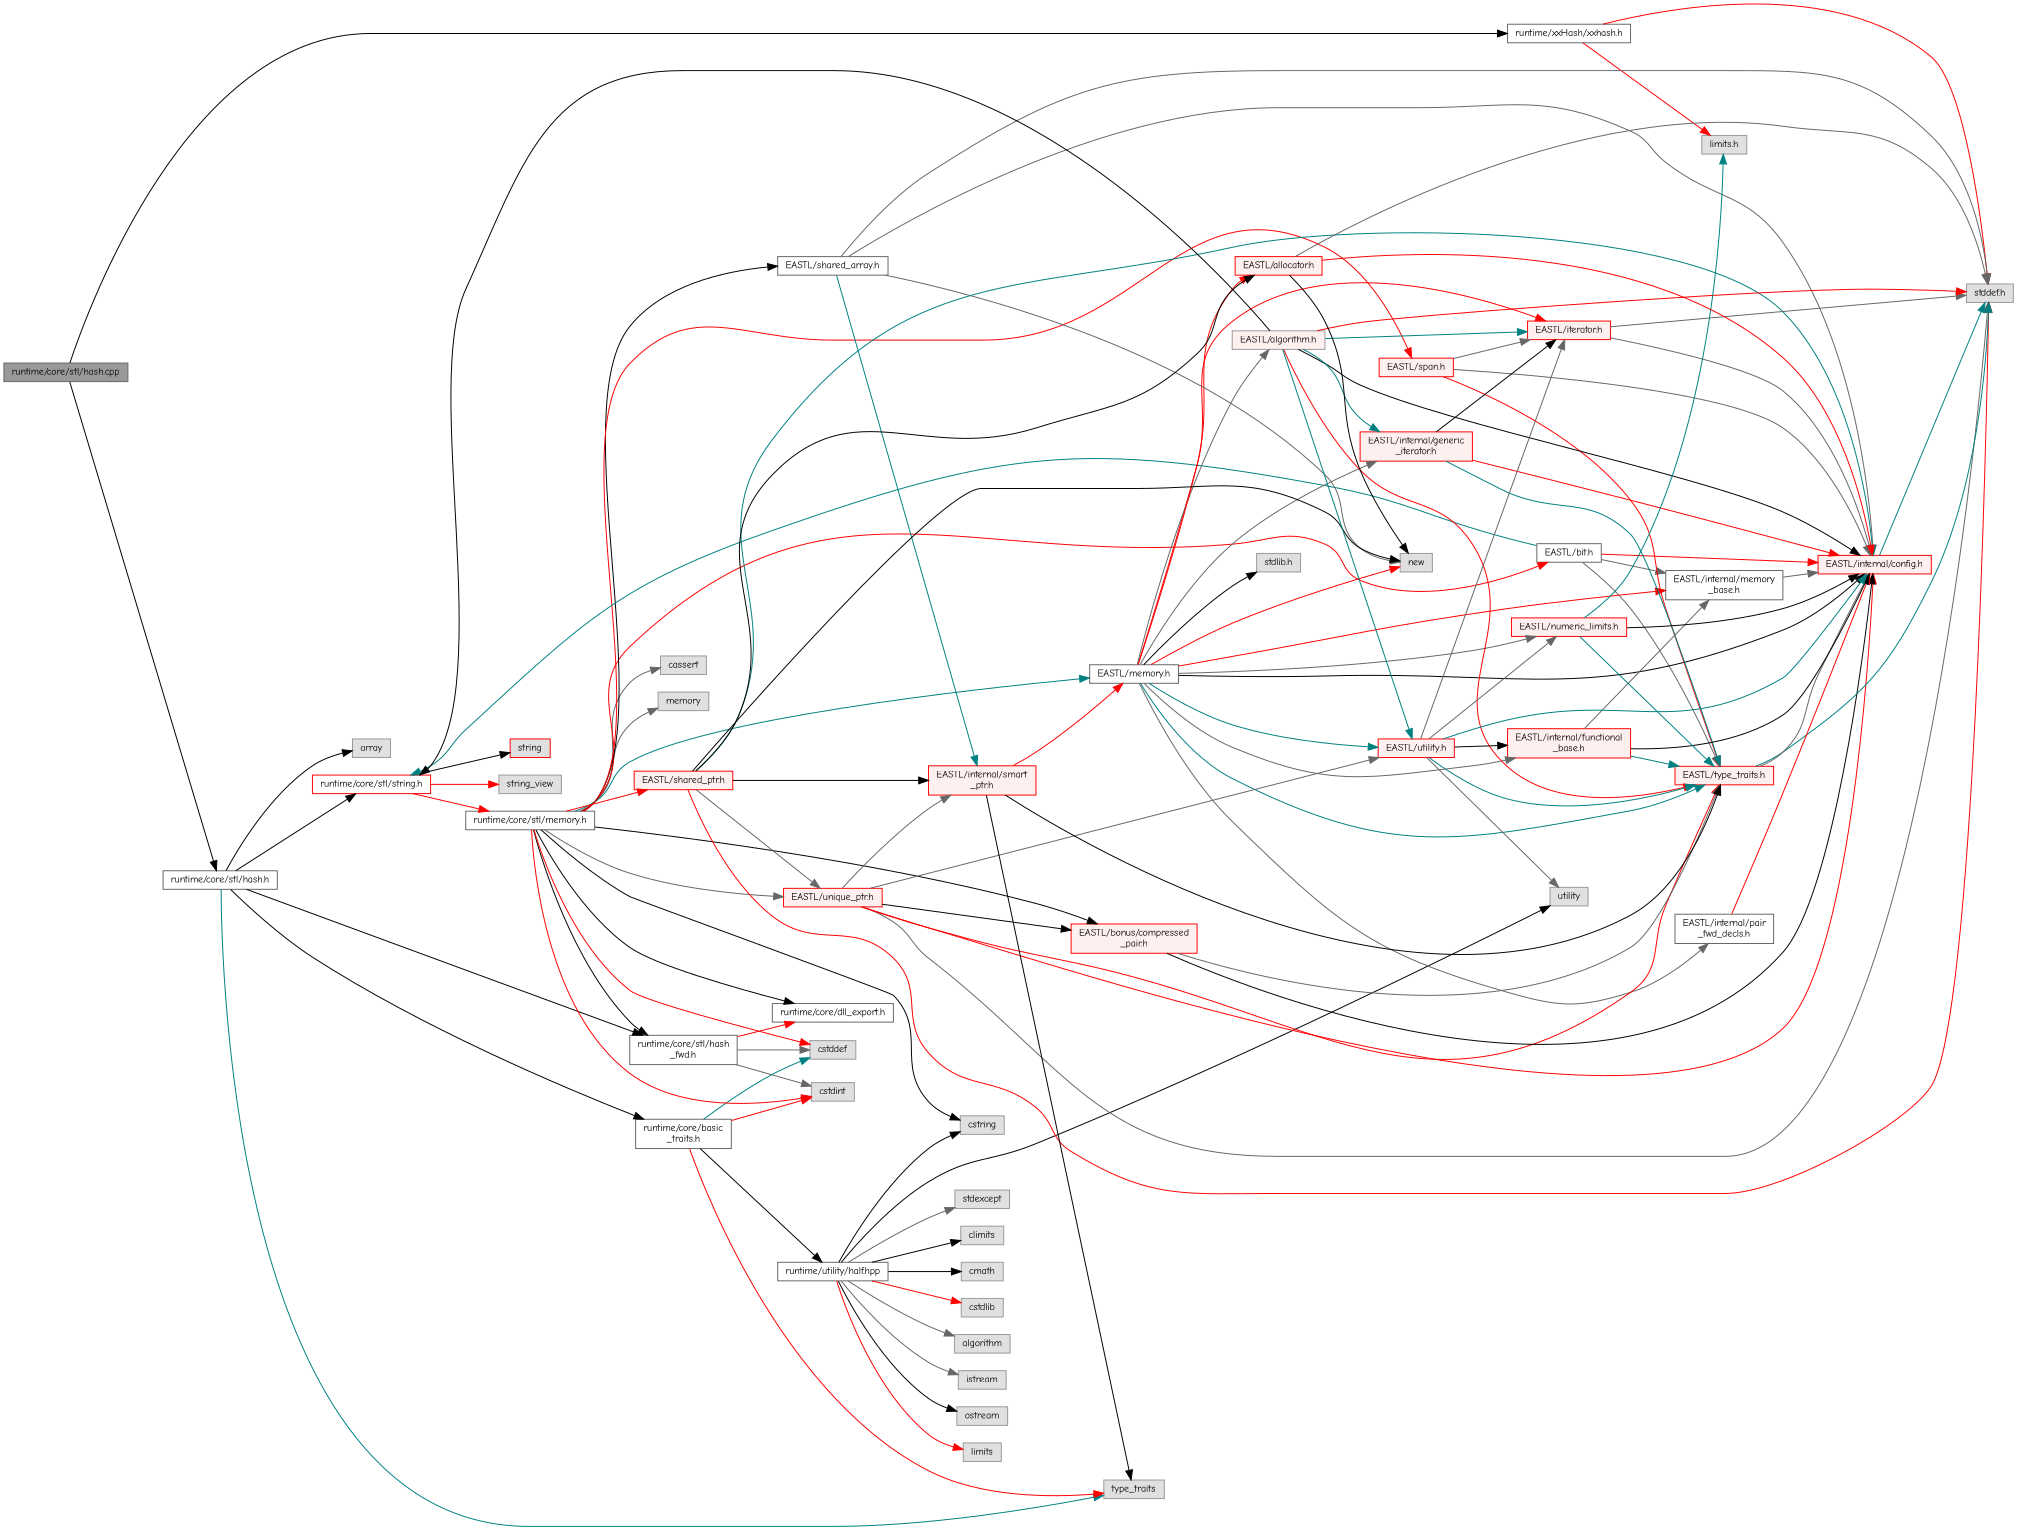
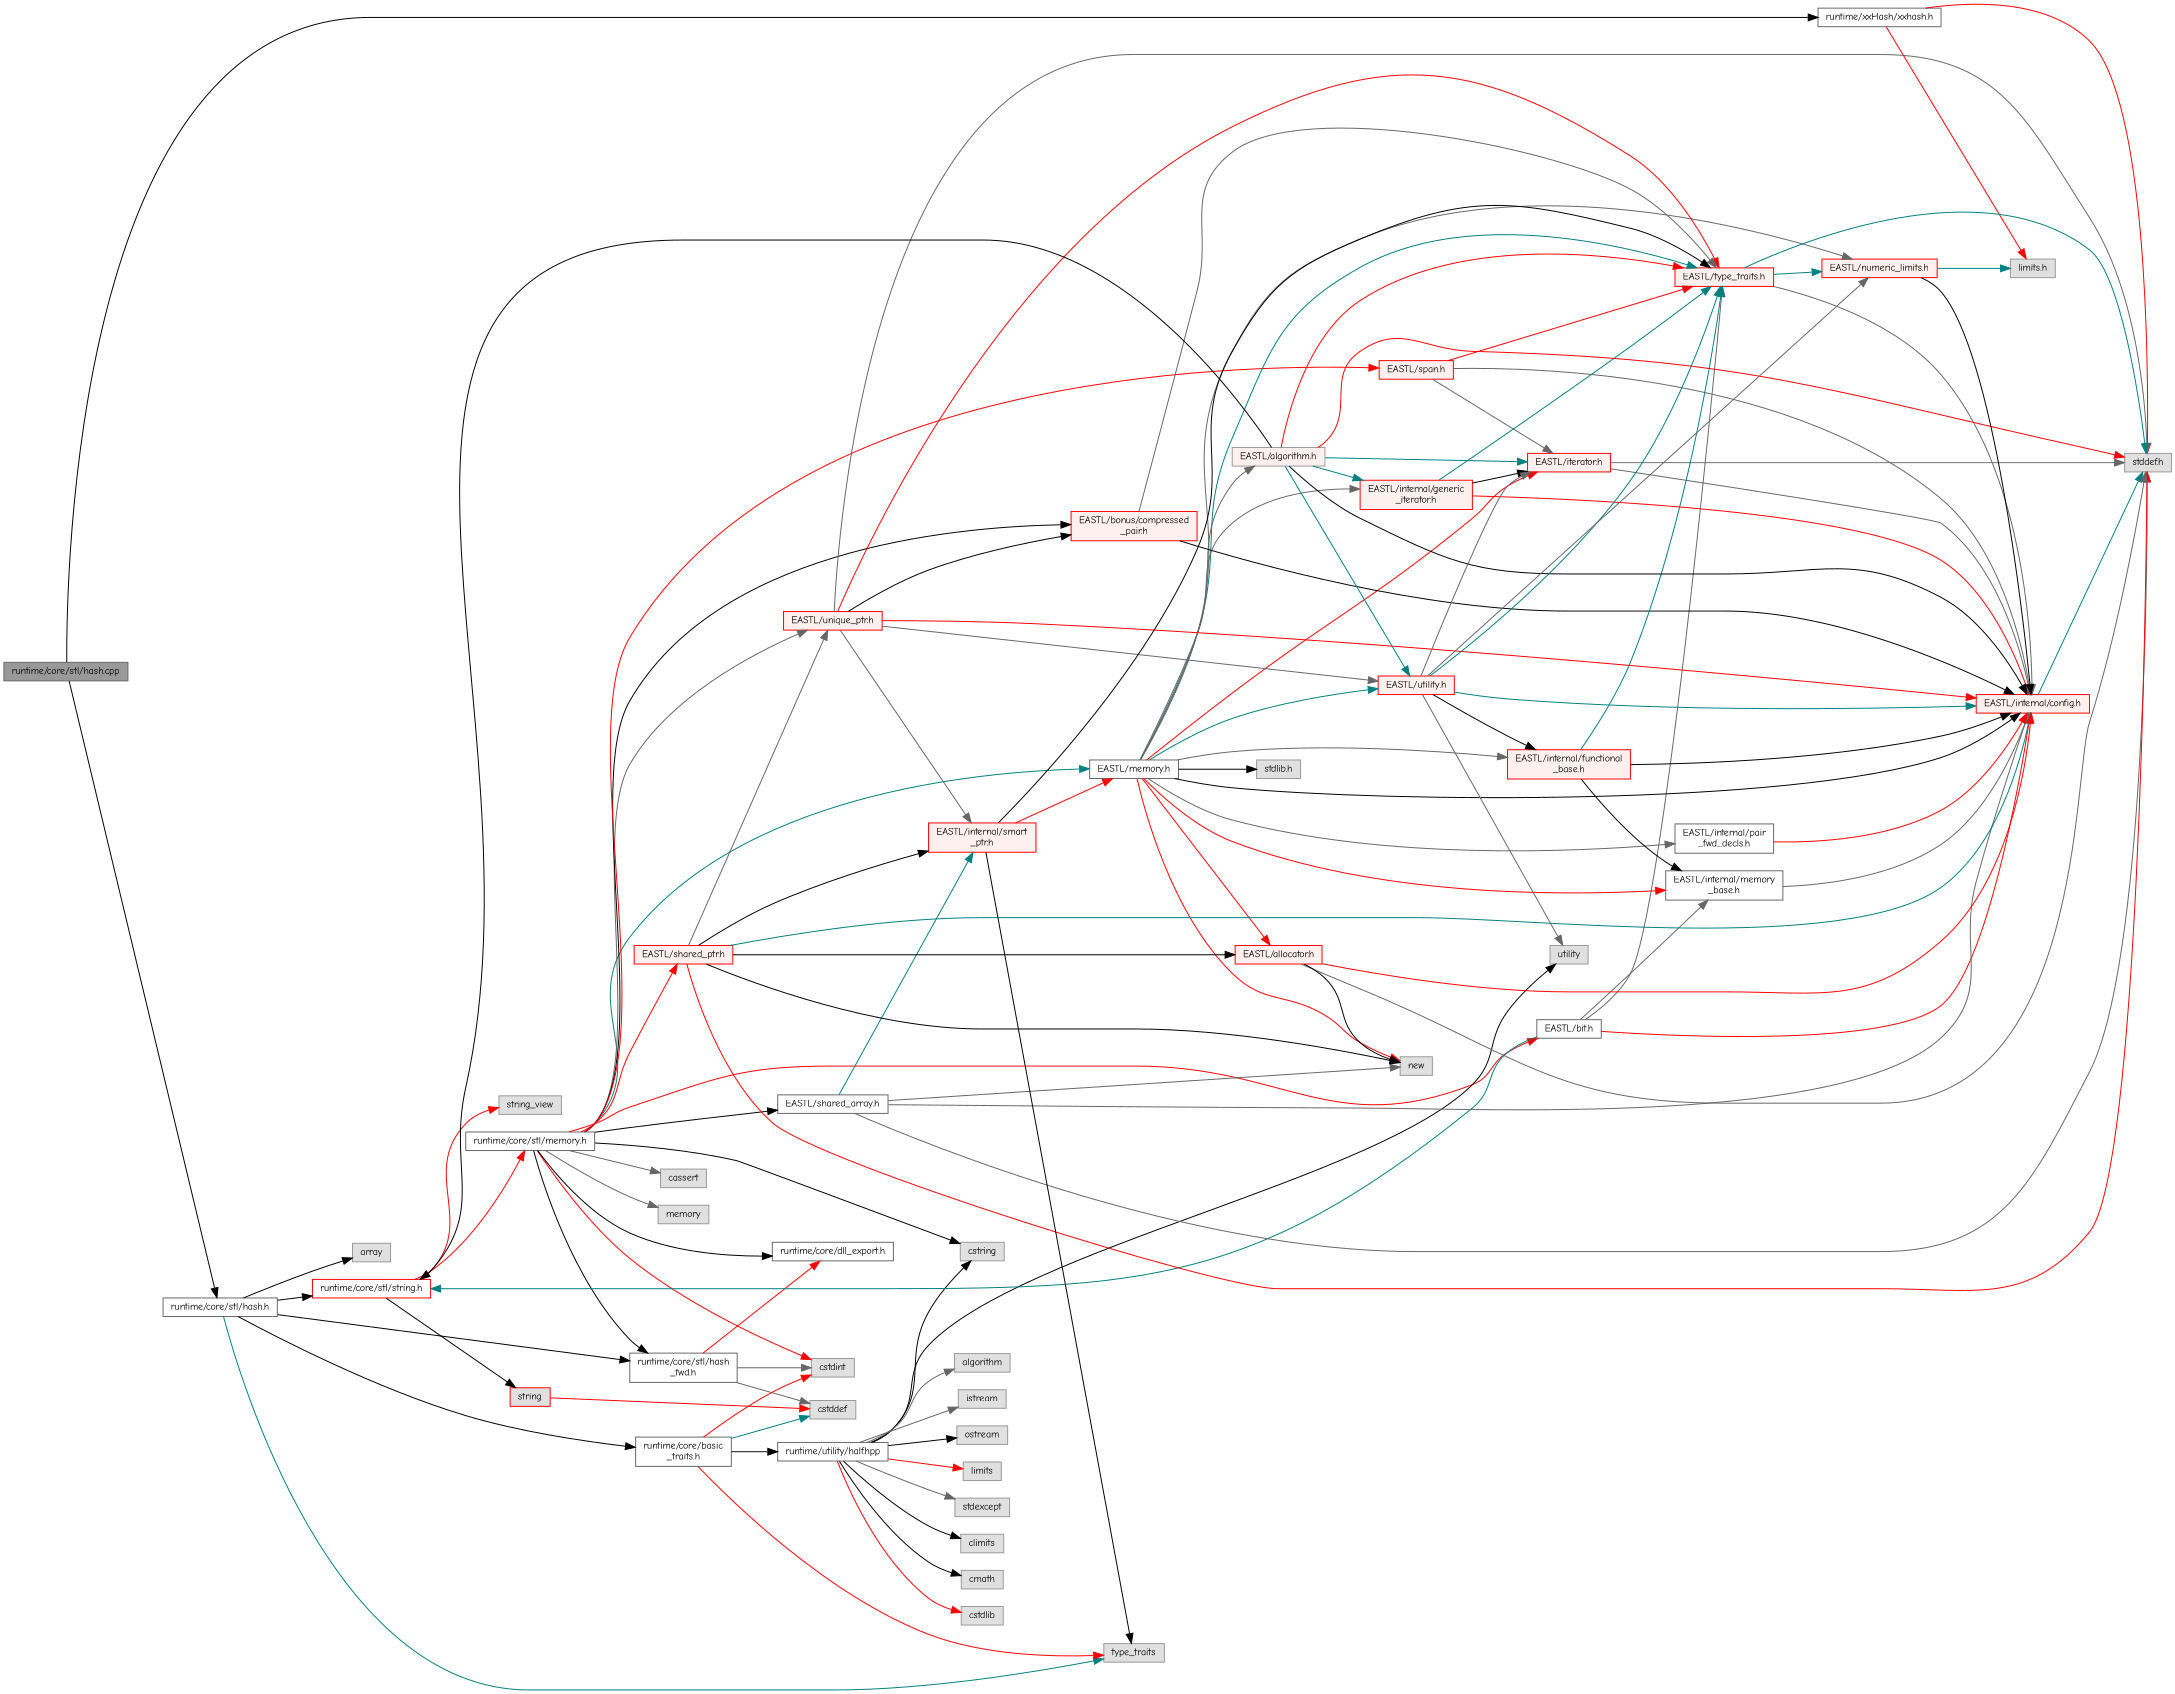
edge "EASTL/internal/functional _base.h" -> "EASTL/internal/memory _base.h": color gray40 -> black
edge "EASTL/numeric_limits.h" -> "EASTL/type_traits.h": reversed
edge "runtime/core/stl/memory.h" -> "cstddef": now "string" -> "cstddef"
